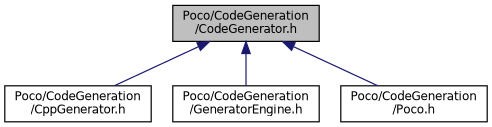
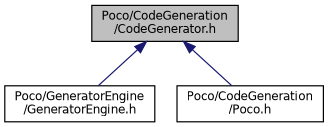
node "Poco/CodeGeneration /CppGenerator.h": removed
node "Poco/CodeGeneration /GeneratorEngine.h": label "Poco/CodeGeneration /GeneratorEngine.h" -> "Poco/GeneratorEngine /GeneratorEngine.h"
